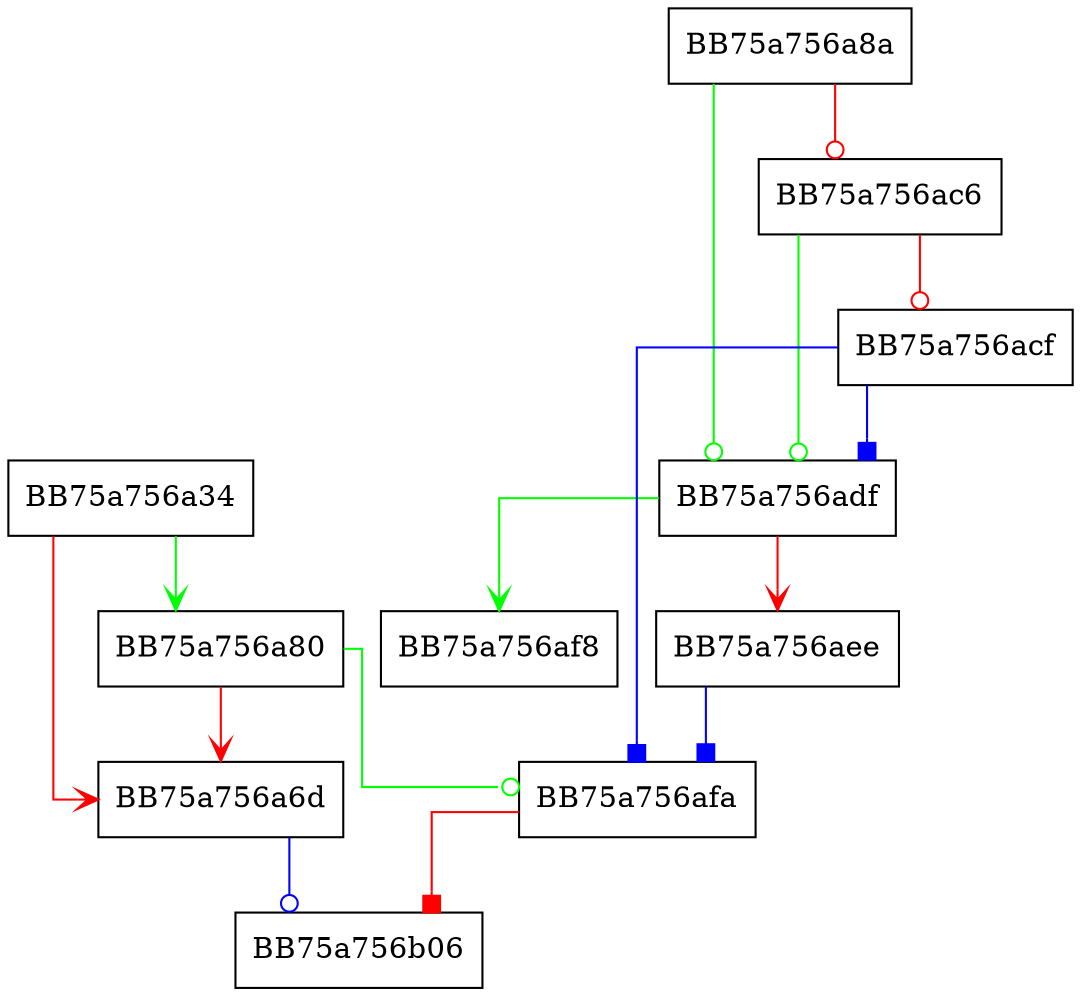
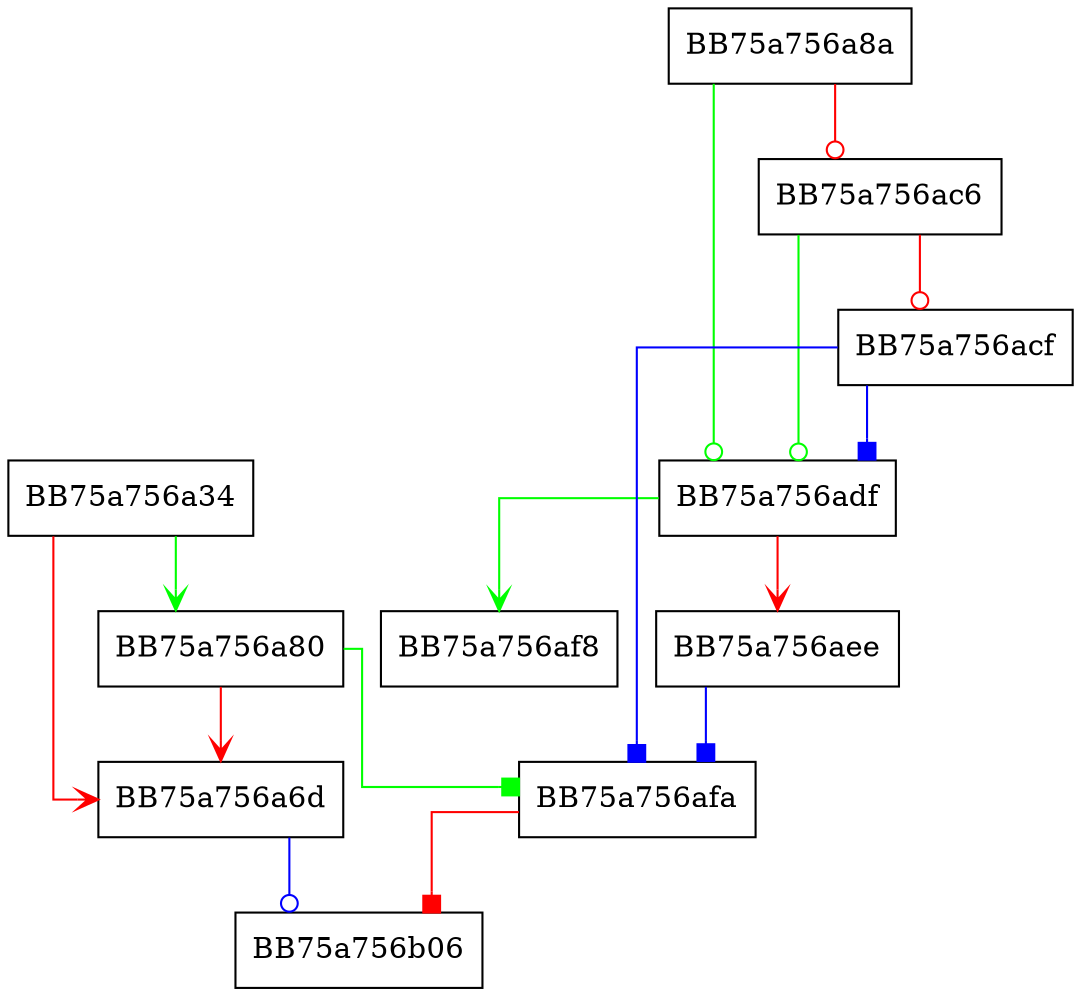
edge "BB75a756a80" -> "BB75a756afa": arrowhead odot -> box
